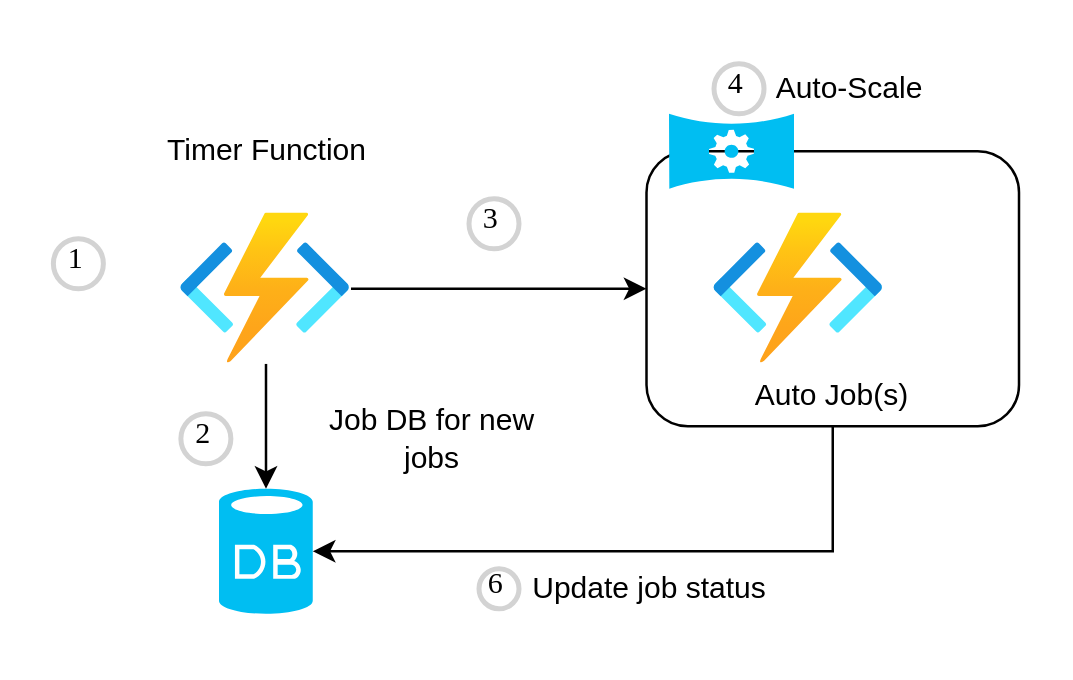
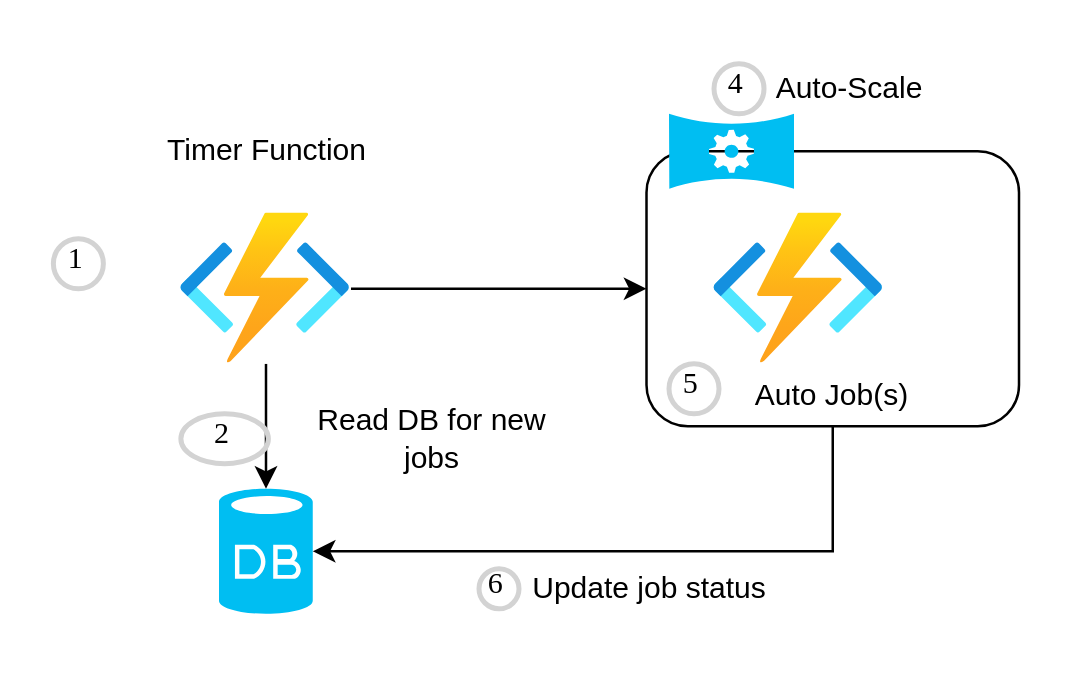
node "3": removed
node "5": added
node "2": size 50x50 -> 88x50
node "Job DB for new jobs": label "Job DB for new jobs" -> "Read DB for new jobs"
